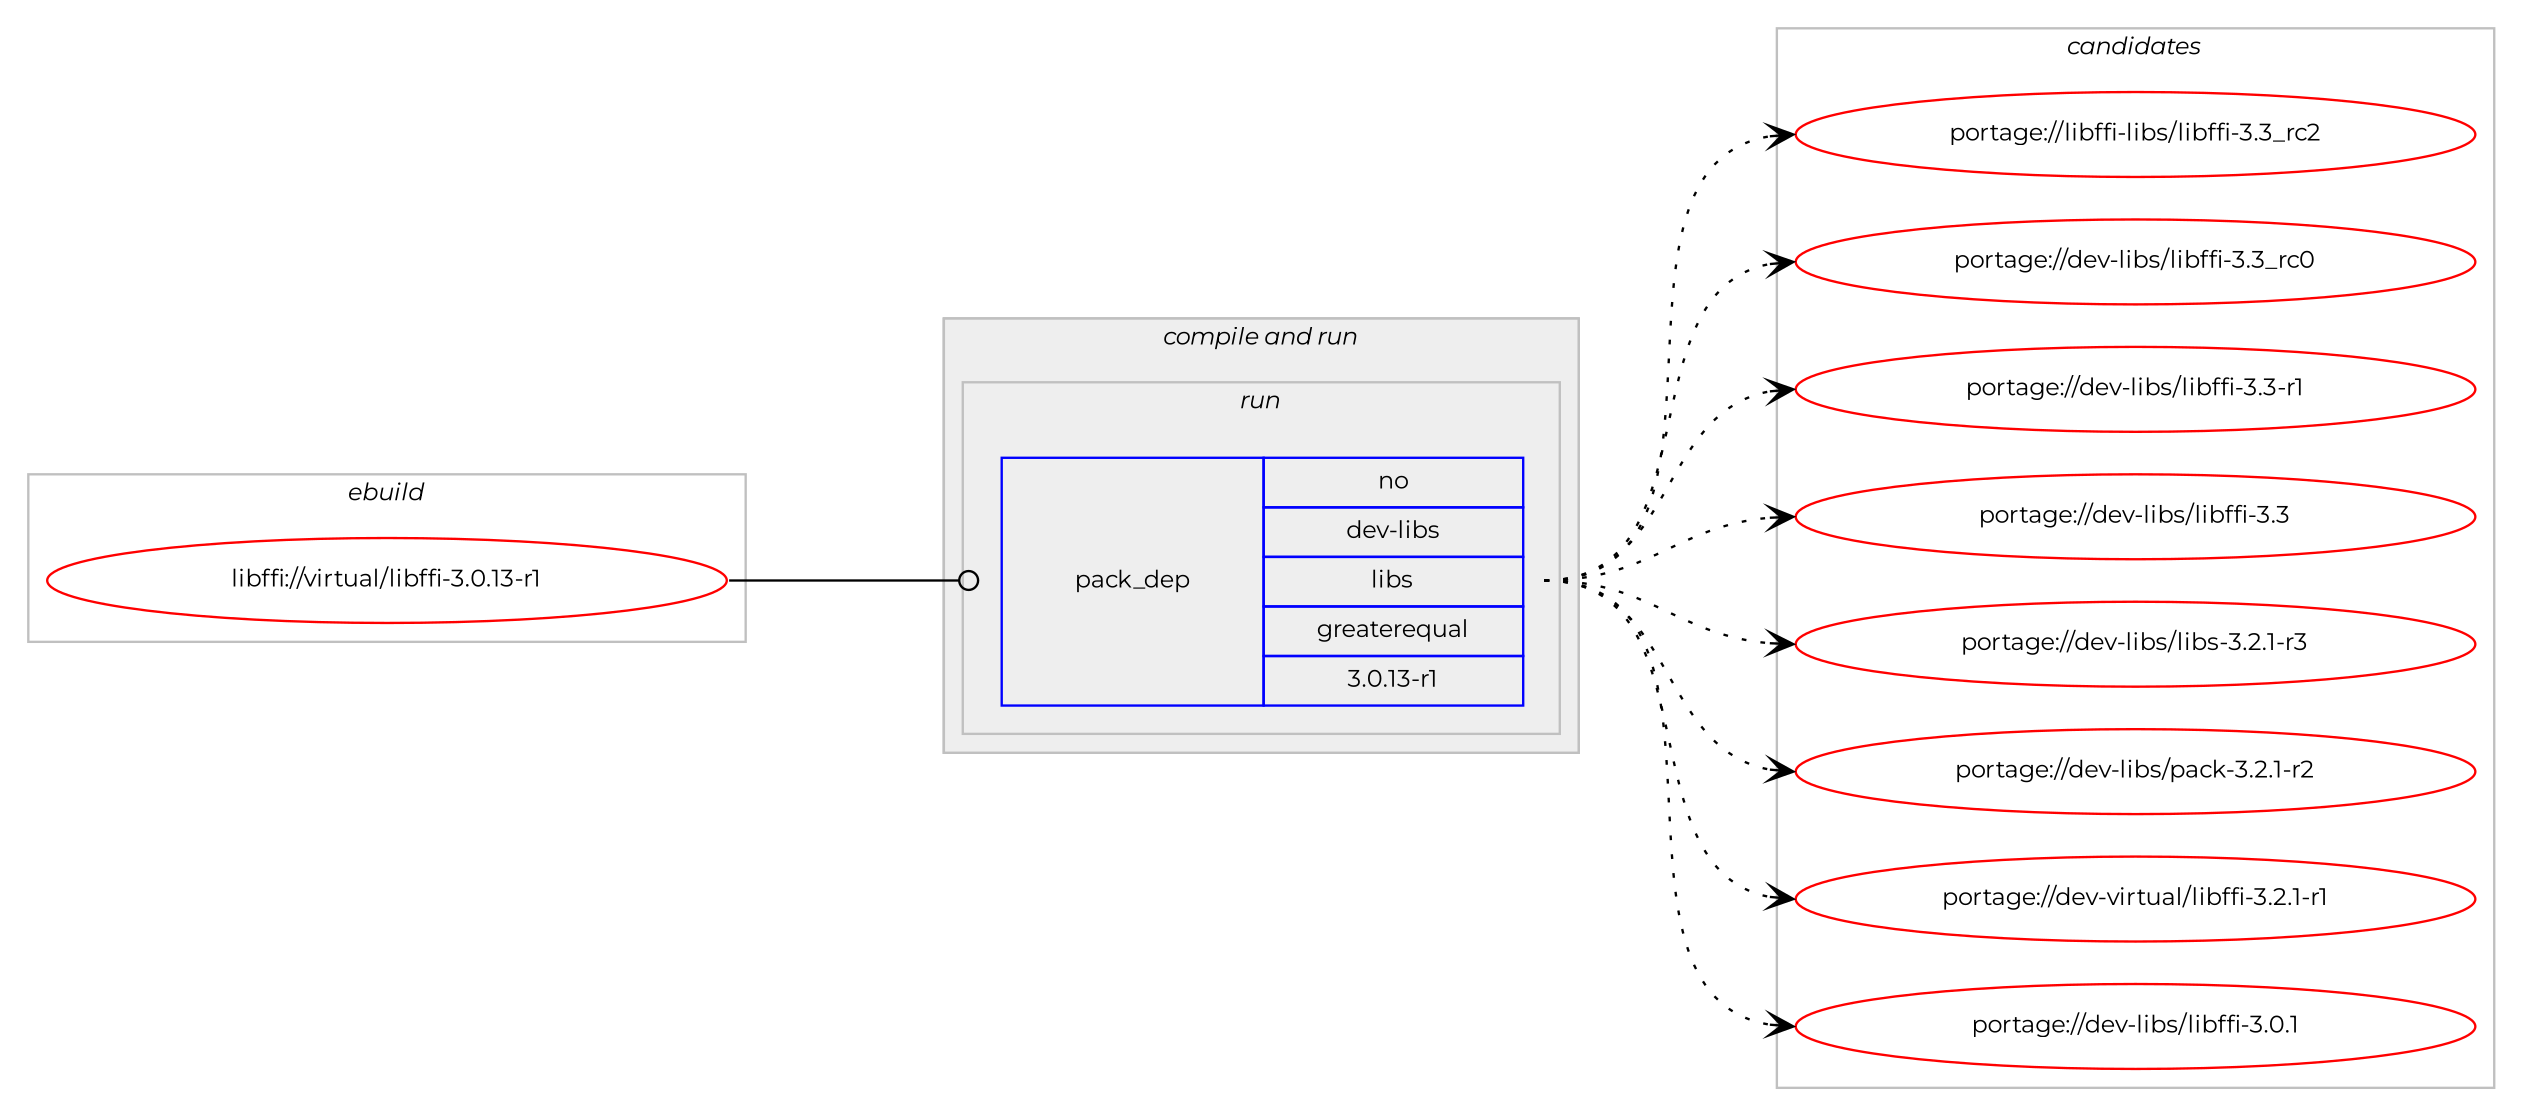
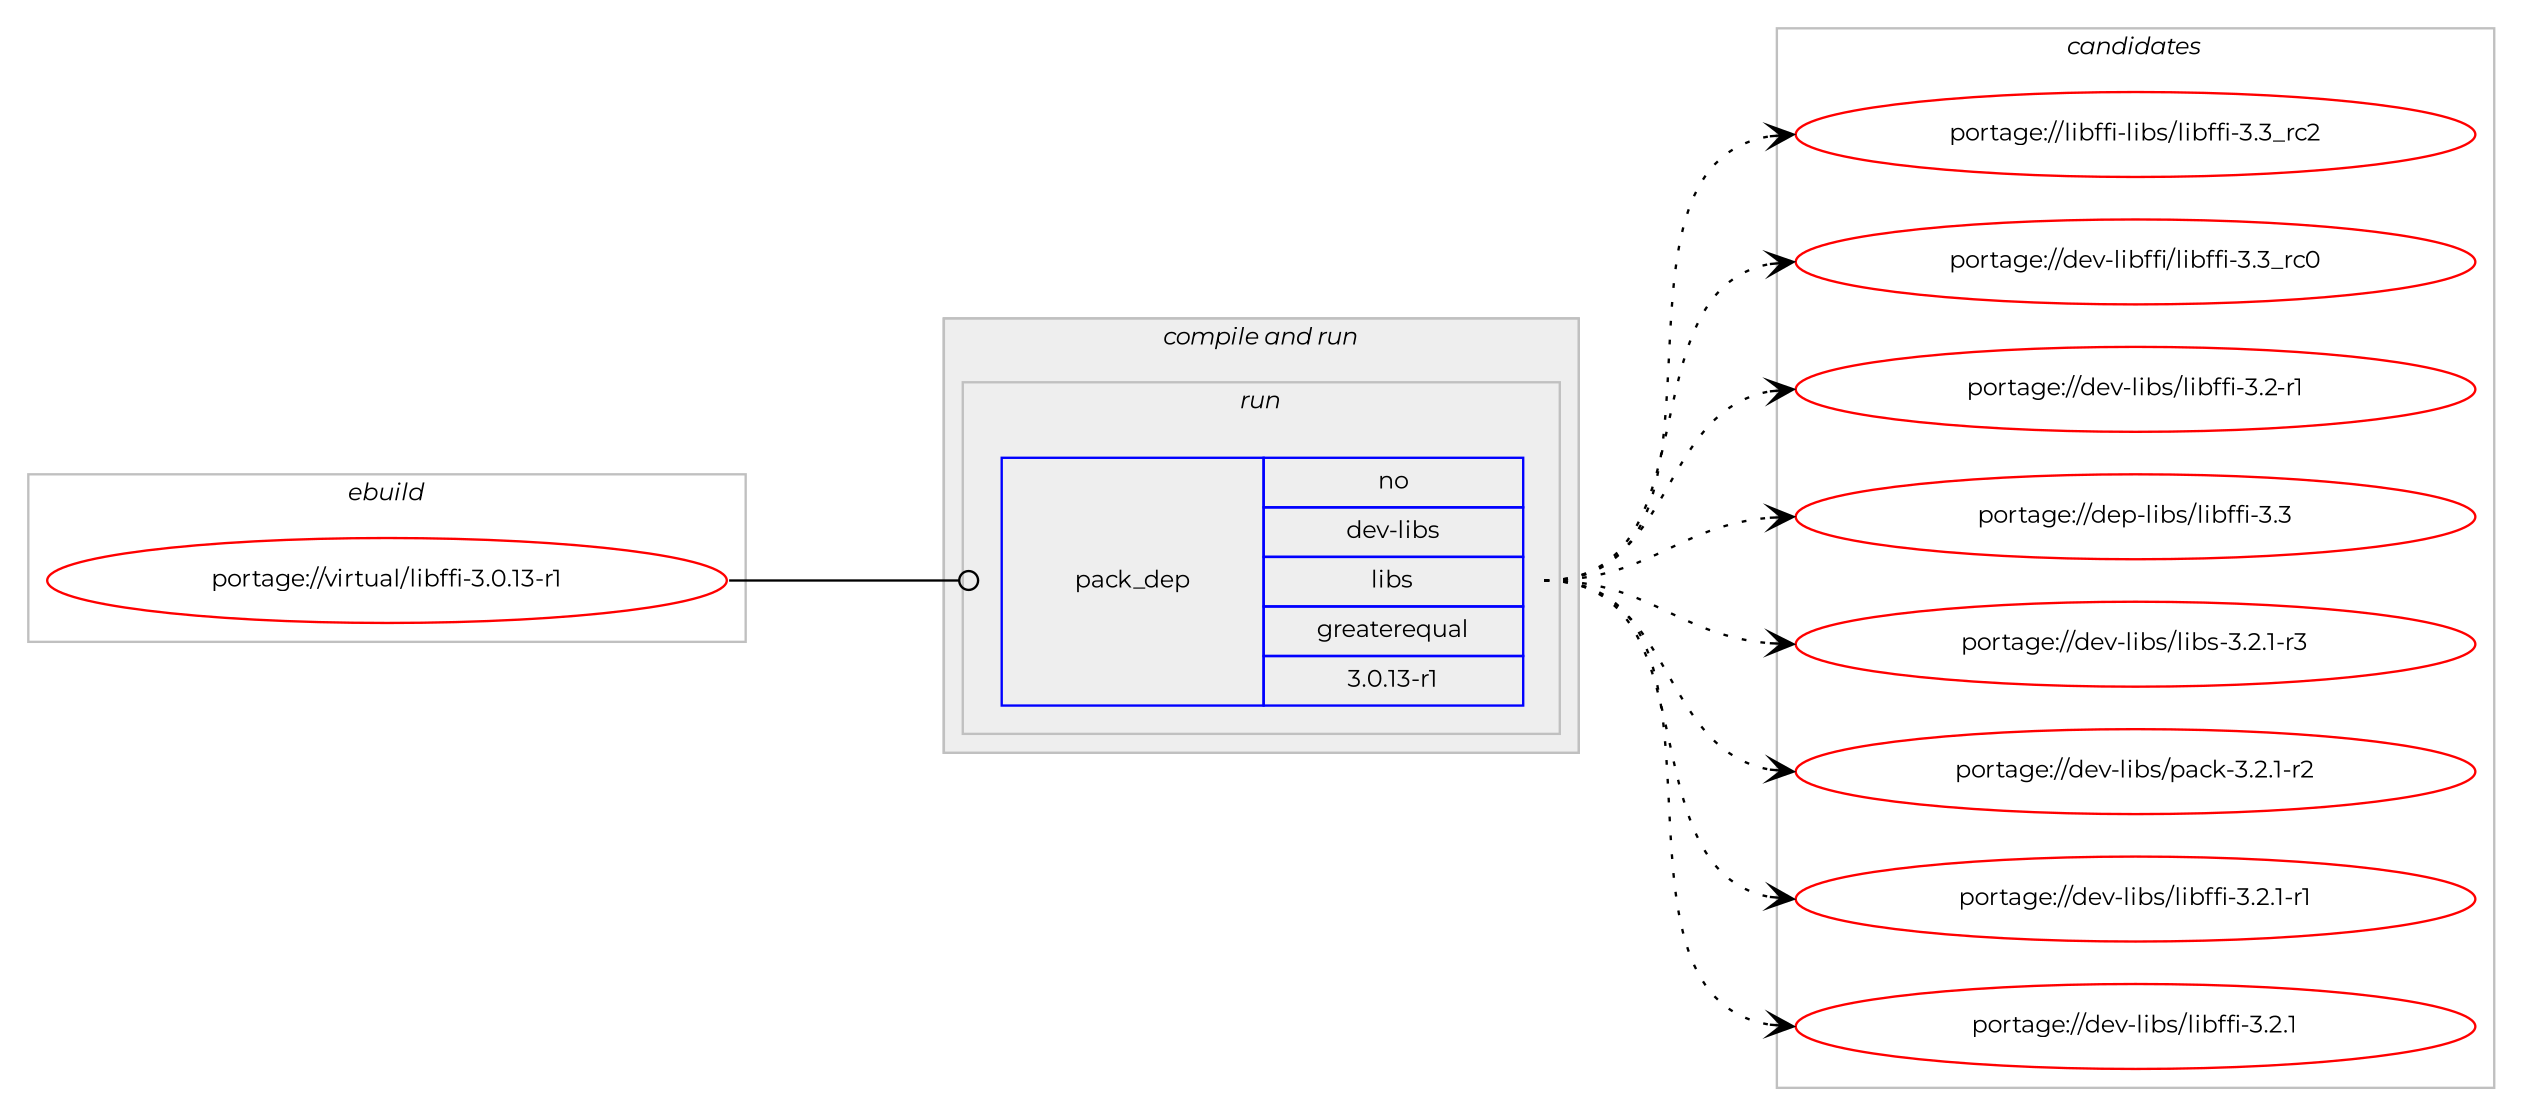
node "portage://dev-libs/libffi-3.3_rc0": label "portage://dev-libs/libffi-3.3_rc0" -> "portage://dev-libffi/libffi-3.3_rc0"
node "portage://dev-libs/libffi-3.3-r1": label "portage://dev-libs/libffi-3.3-r1" -> "portage://dev-libs/libffi-3.2-r1"
node "portage://dev-libs/libffi-3.3": label "portage://dev-libs/libffi-3.3" -> "portage://dep-libs/libffi-3.3"
node "libffi://virtual/libffi-3.0.13-r1": label "libffi://virtual/libffi-3.0.13-r1" -> "portage://virtual/libffi-3.0.13-r1"
node "portage://dev-virtual/libffi-3.2.1-r1": label "portage://dev-virtual/libffi-3.2.1-r1" -> "portage://dev-libs/libffi-3.2.1-r1"
node "portage://dev-libs/libffi-3.0.1": label "portage://dev-libs/libffi-3.0.1" -> "portage://dev-libs/libffi-3.2.1"
